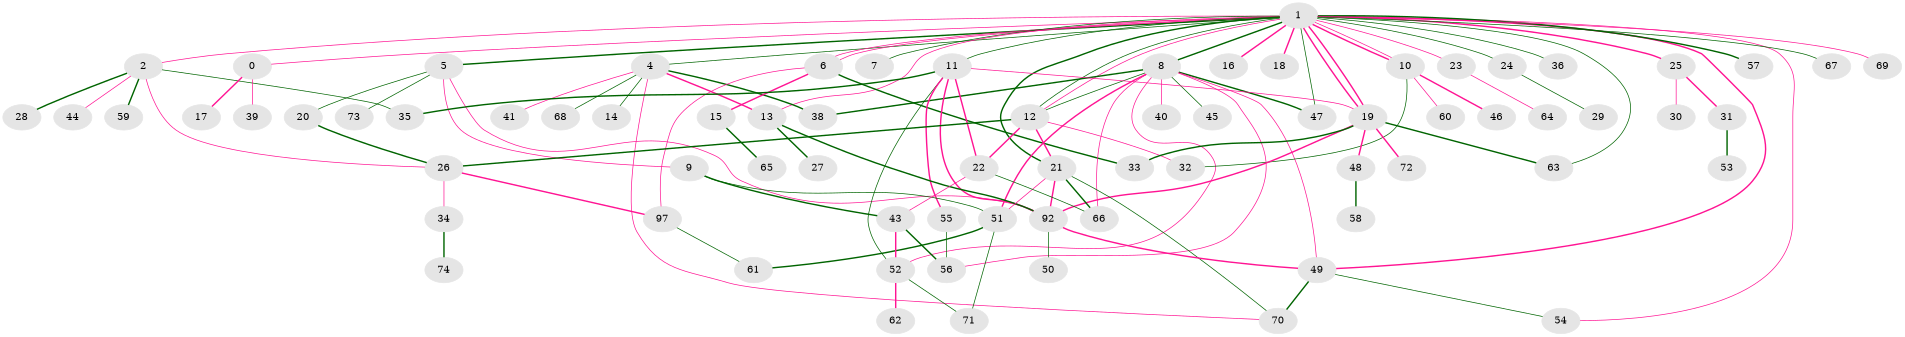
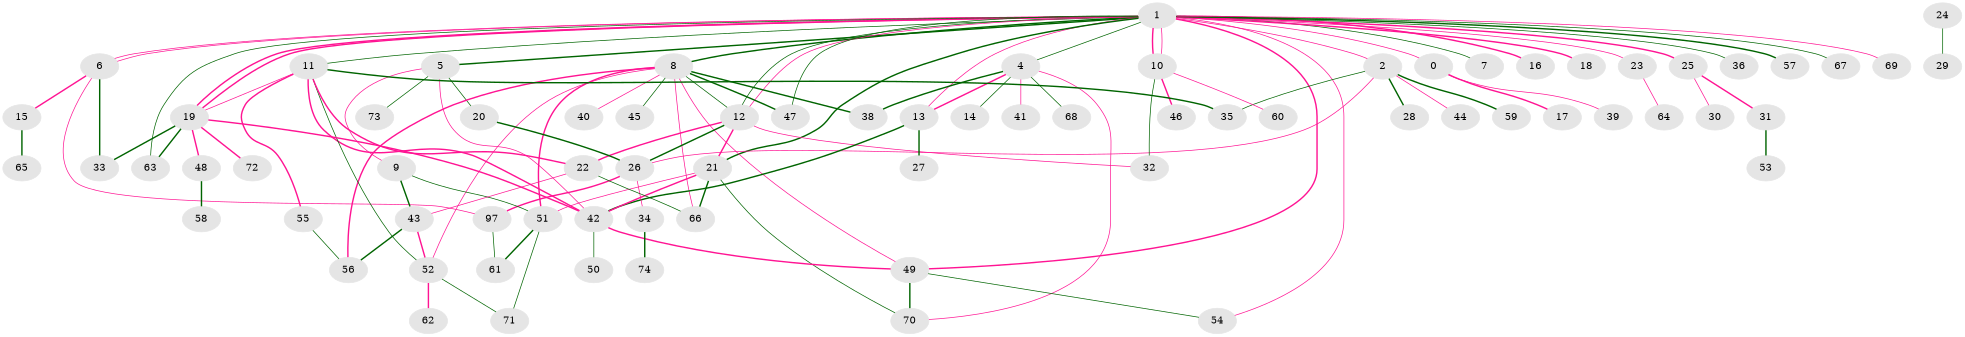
edge "1" -- "24": removed
node "92": label "92" -> "42"
edge "8" -- "56": style solid -> bold
